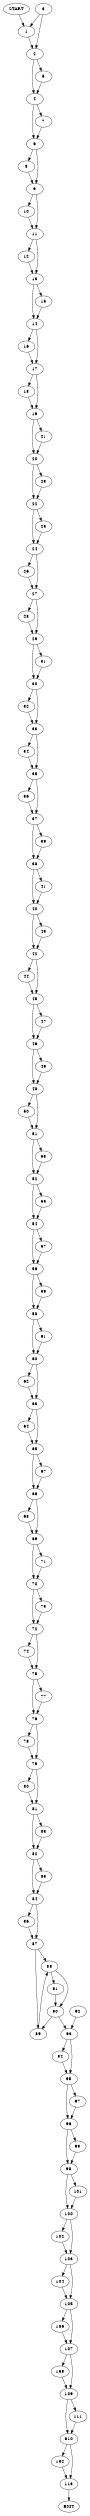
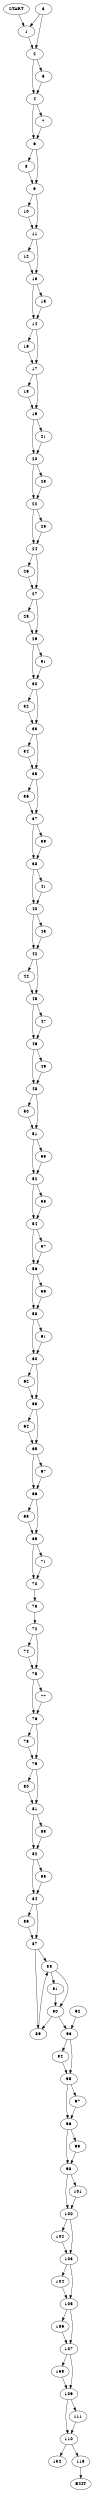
edge "70" -> "72": removed
node "610": label "610" -> "110"
edge "132" -> "113": removed
